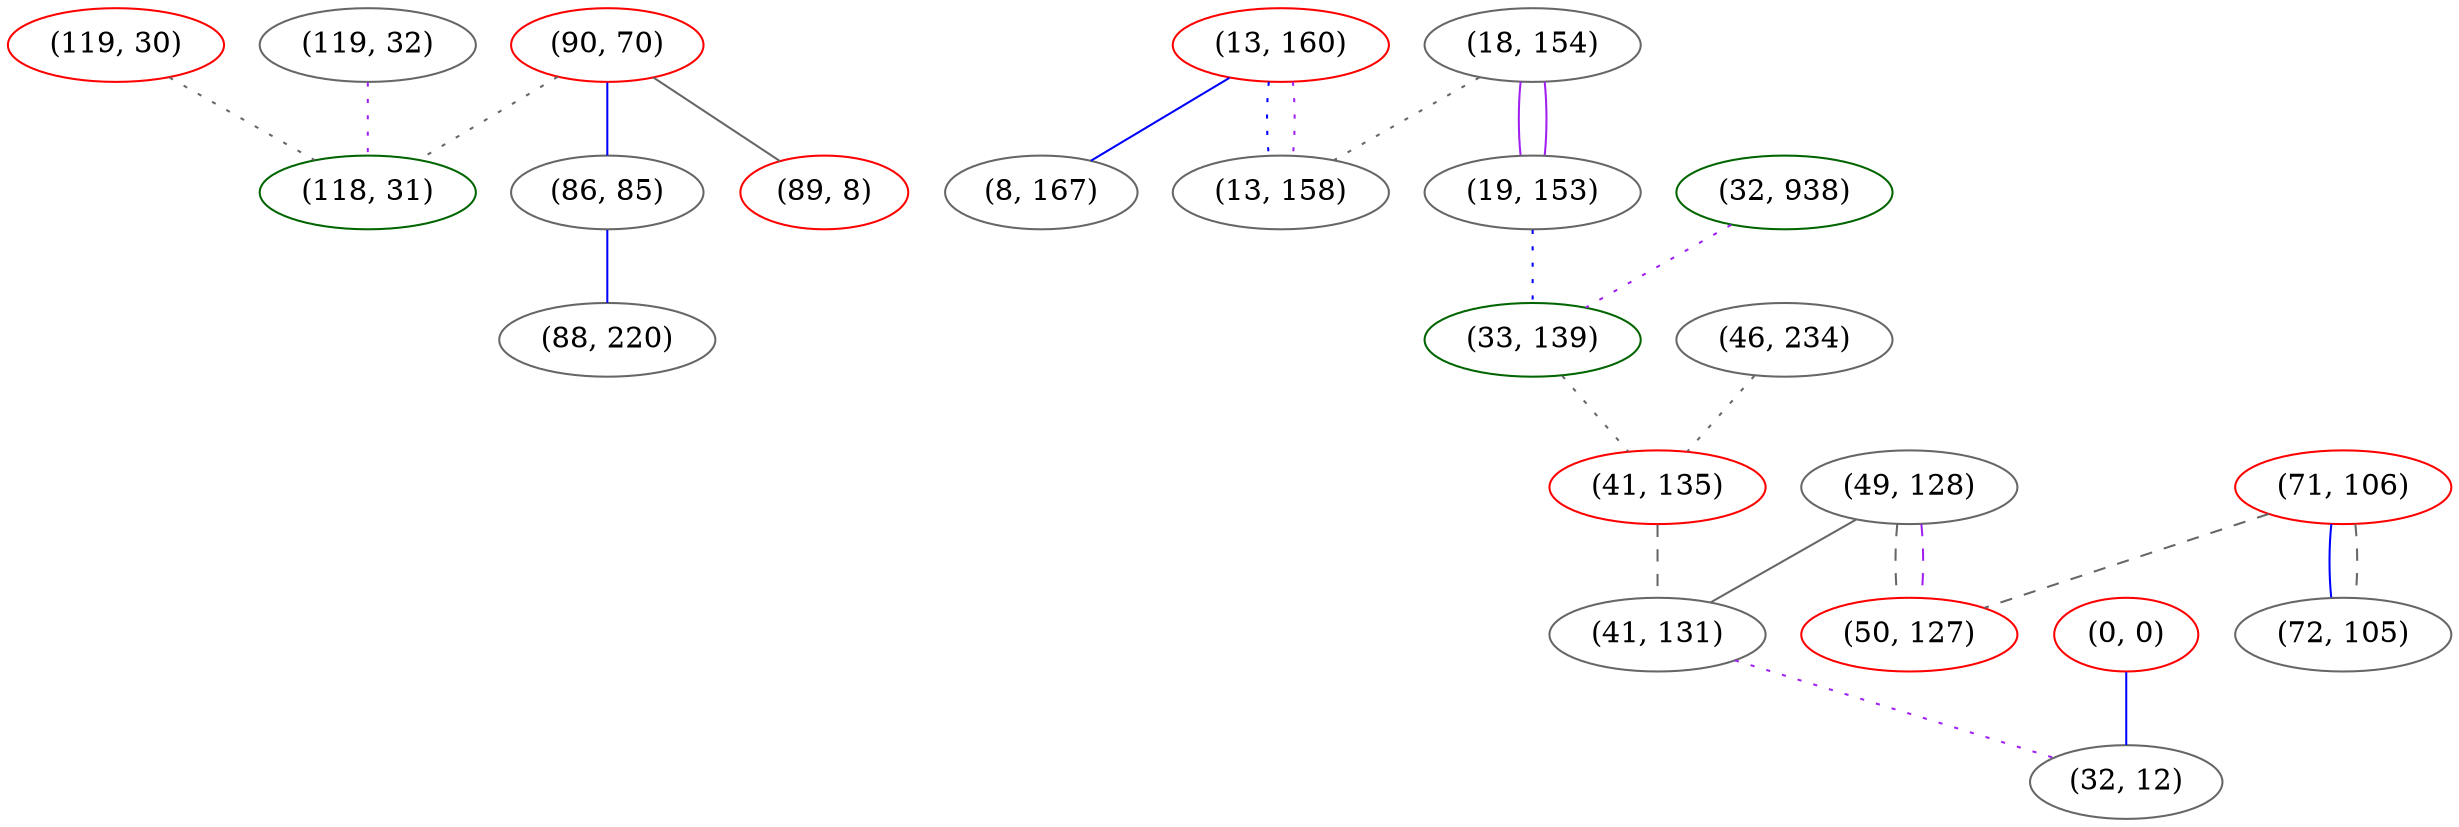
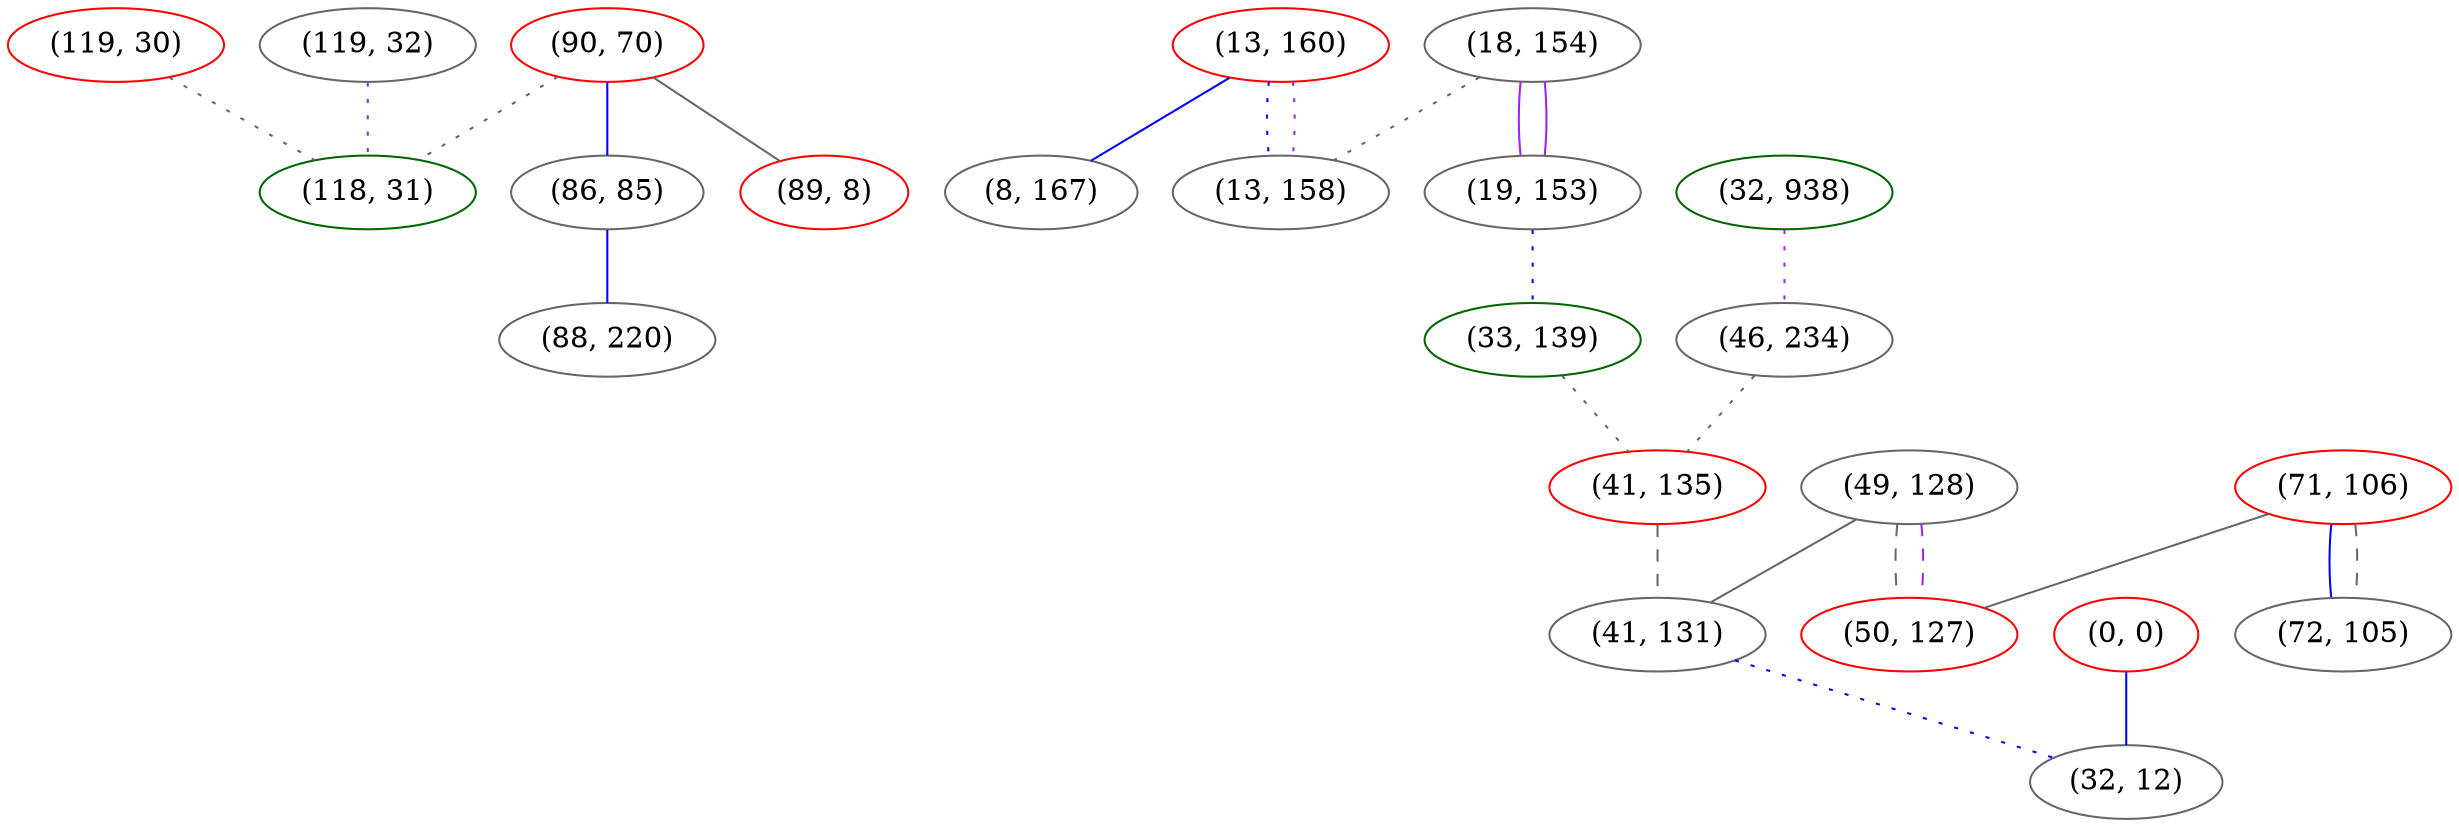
edge "(32, 938)" -- "(33, 139)": now "(32, 938)" -- "(46, 234)"
edge "(71, 106)" -- "(50, 127)": style dashed -> solid
edge "(41, 131)" -- "(32, 12)": color purple -> blue
